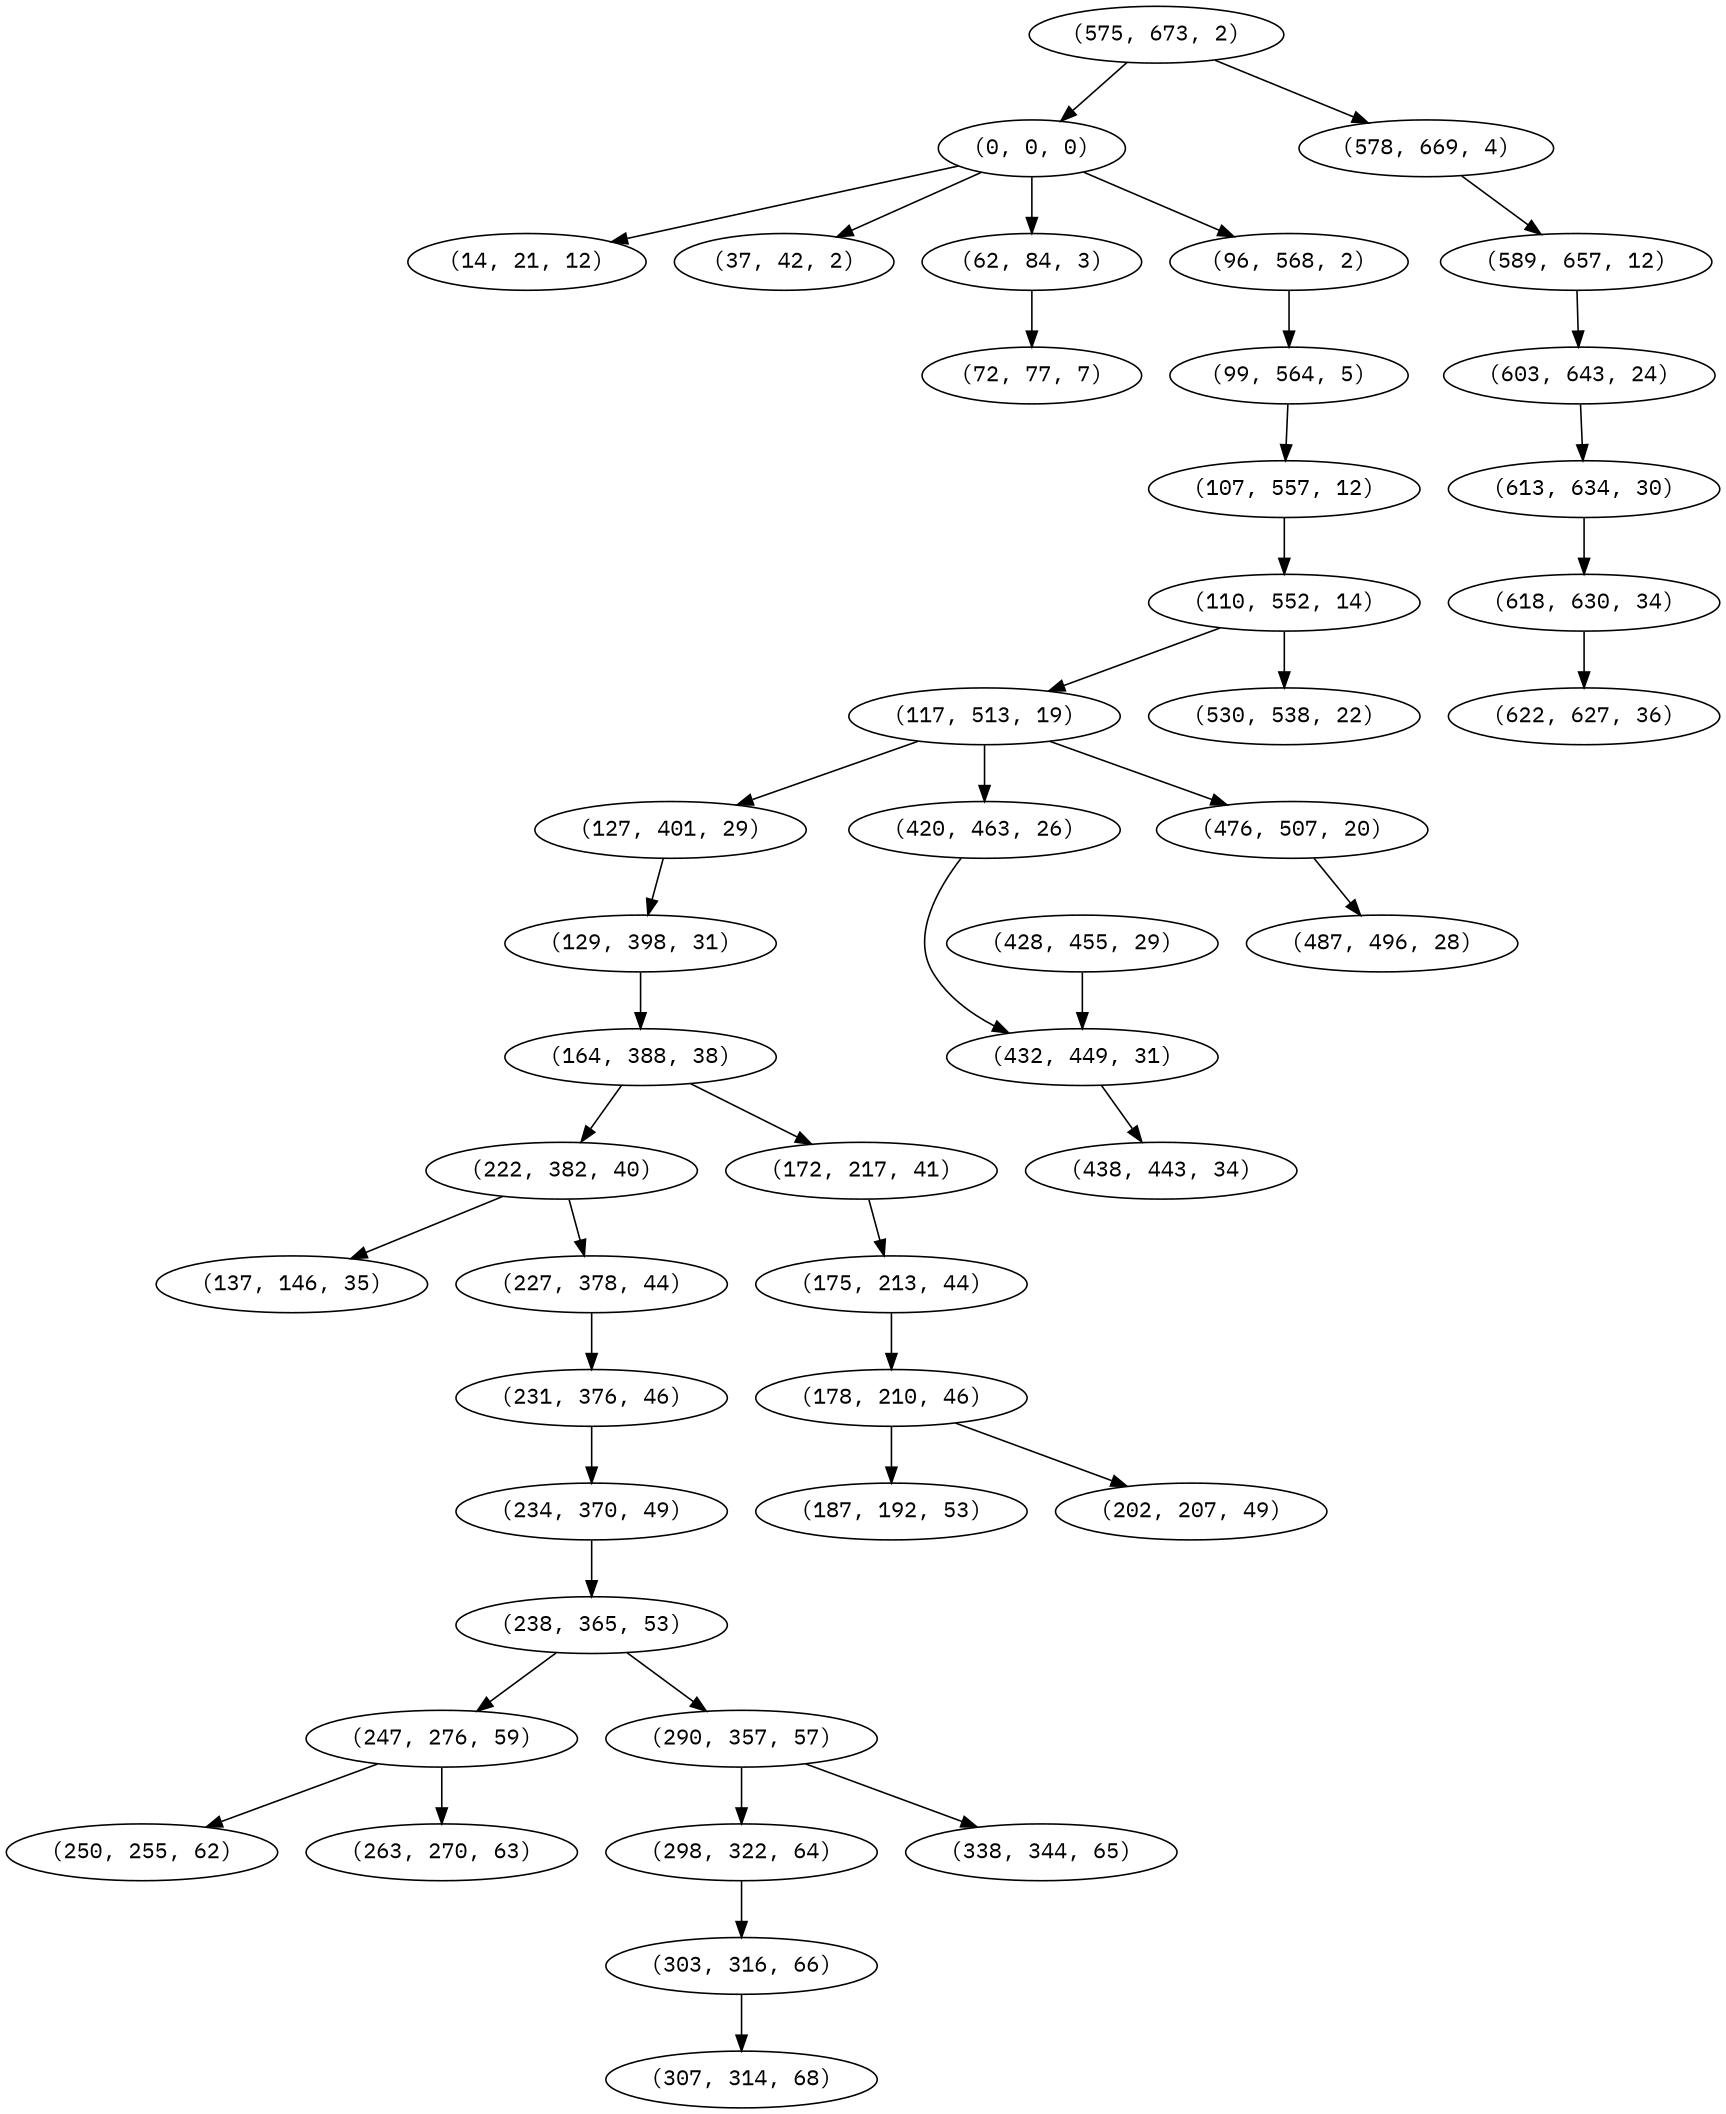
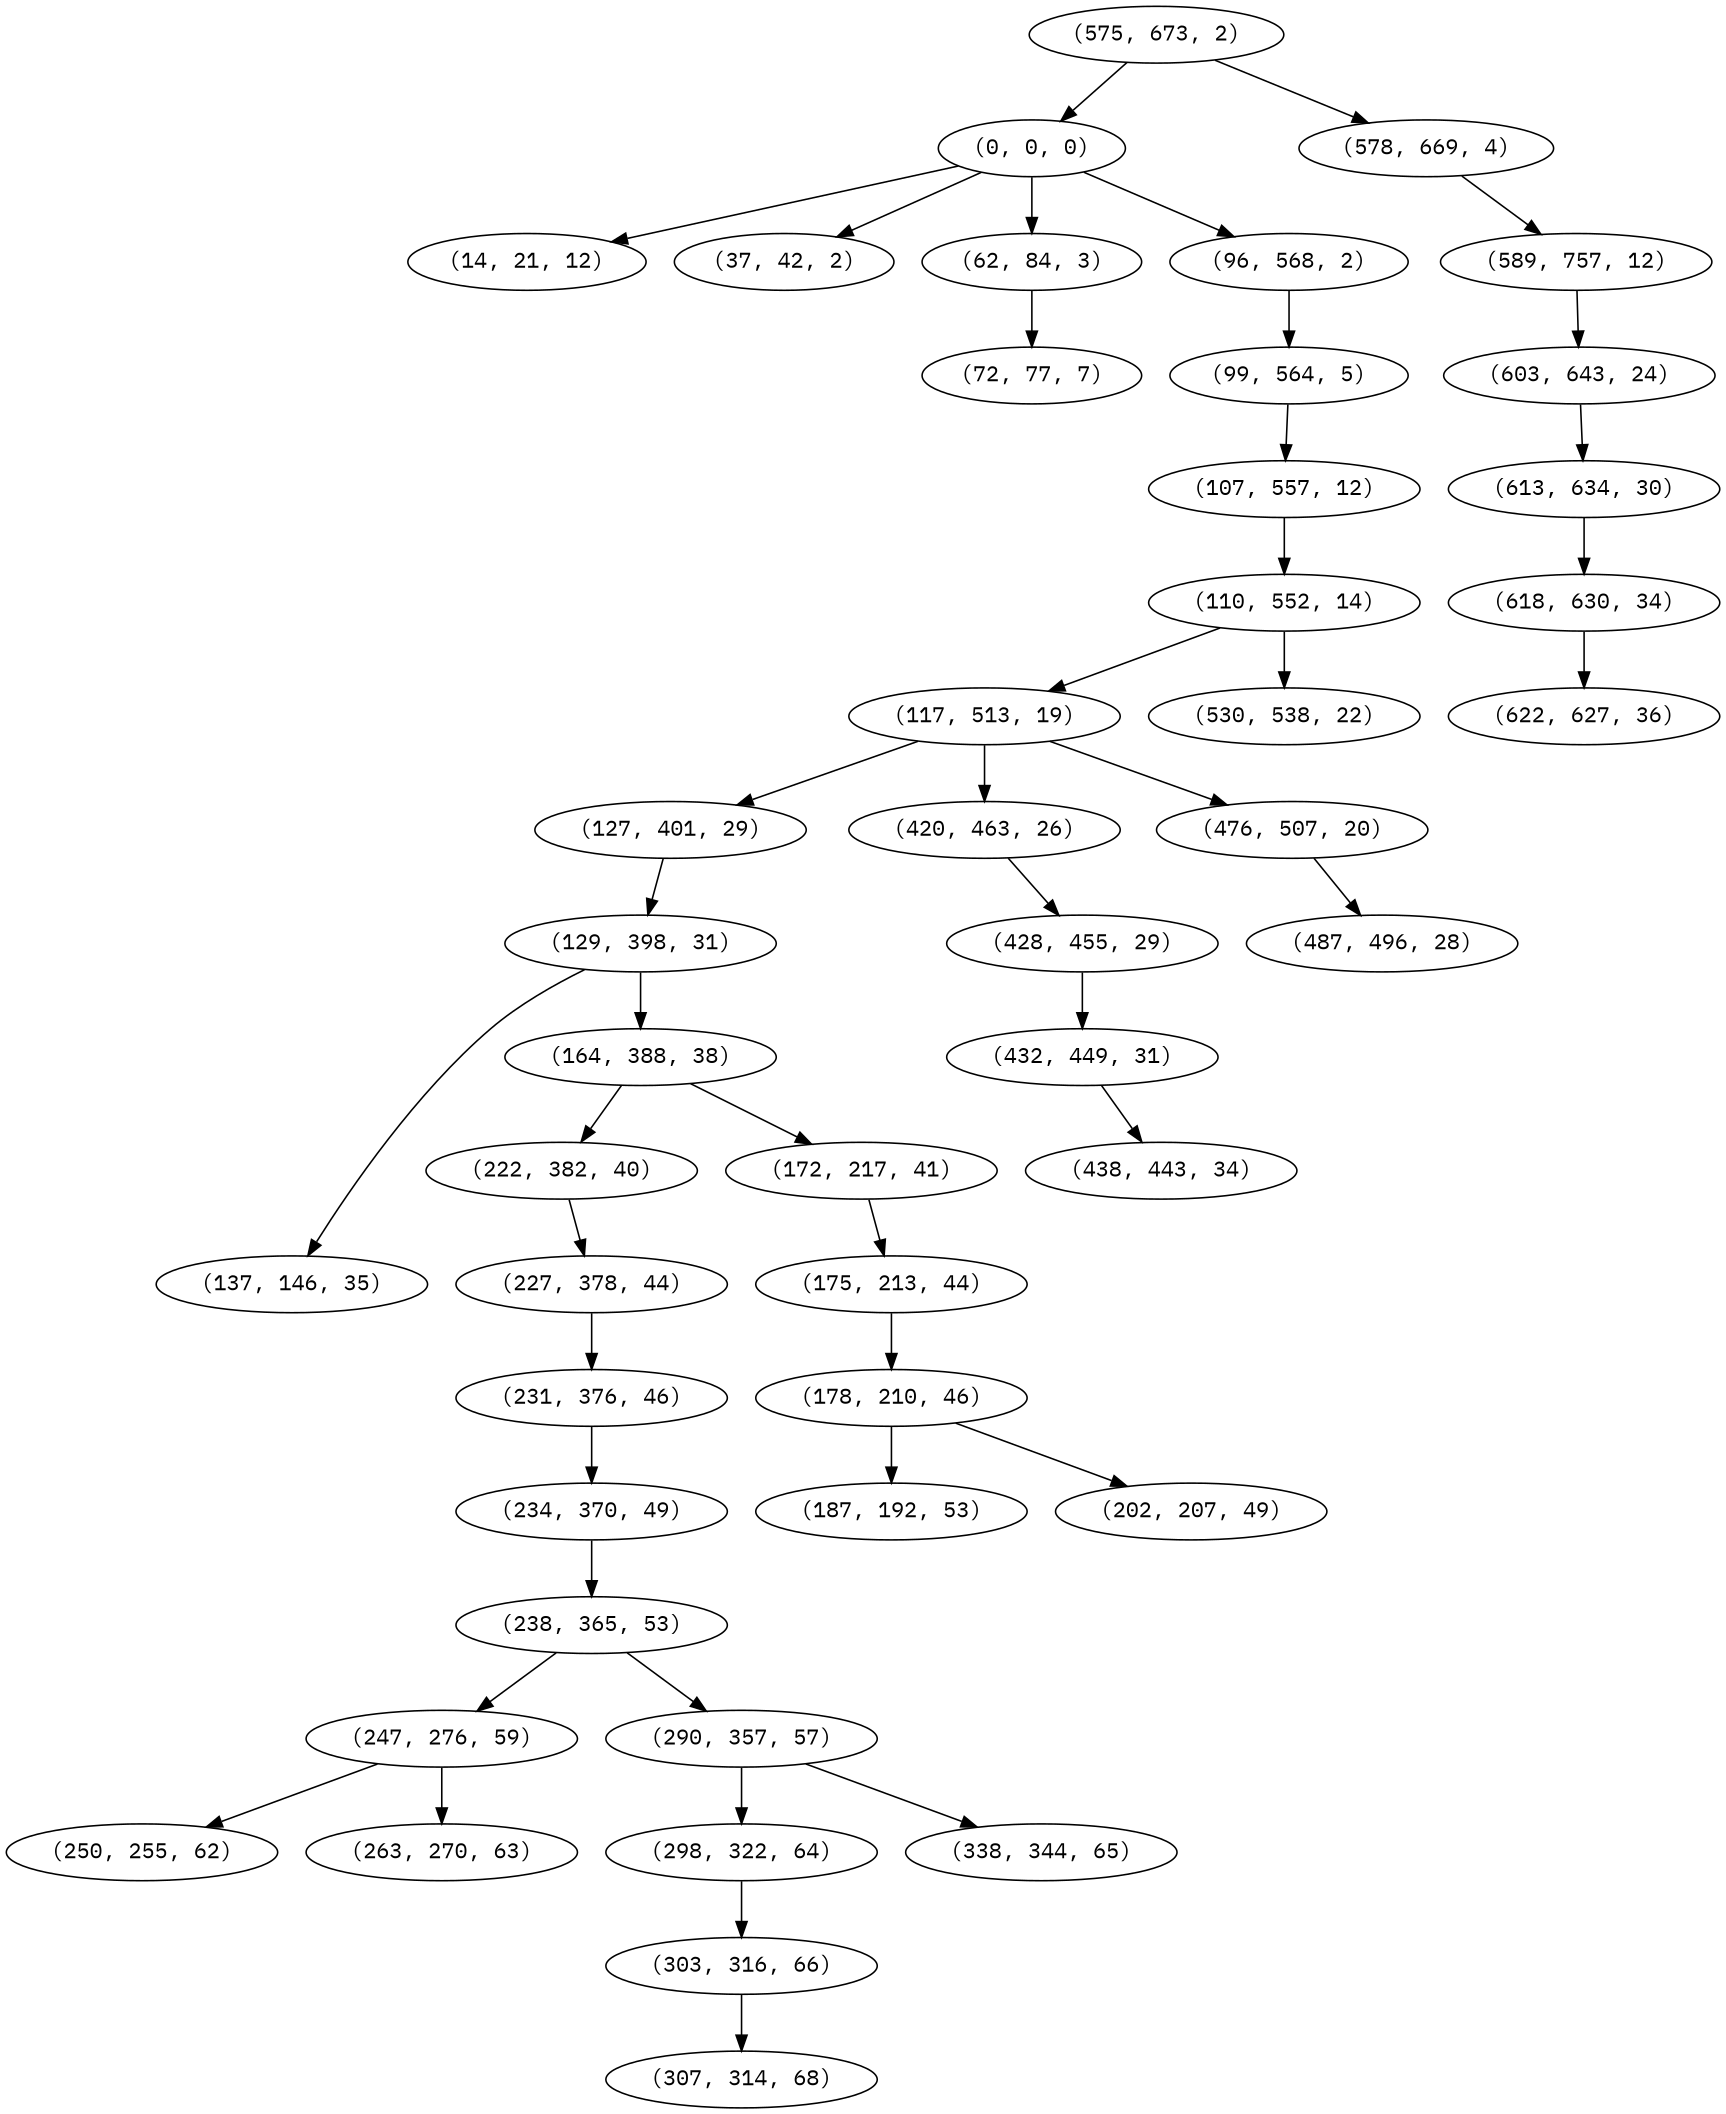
node "(589, 657, 12)": label "(589, 657, 12)" -> "(589, 757, 12)"
edge "(420, 463, 26)" -> "(432, 449, 31)": now "(420, 463, 26)" -> "(428, 455, 29)"
edge "(222, 382, 40)" -> "(137, 146, 35)": now "(129, 398, 31)" -> "(137, 146, 35)"
